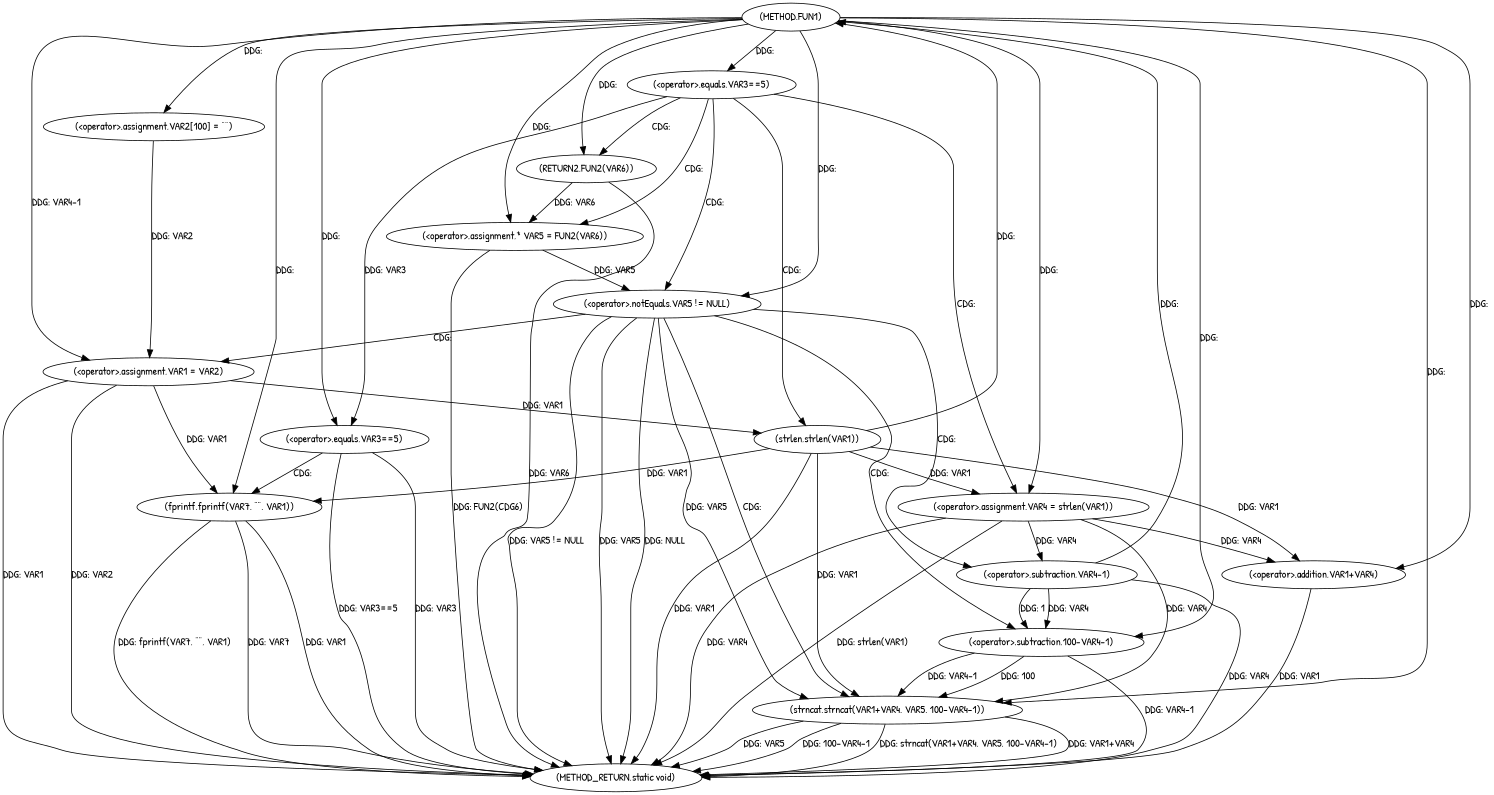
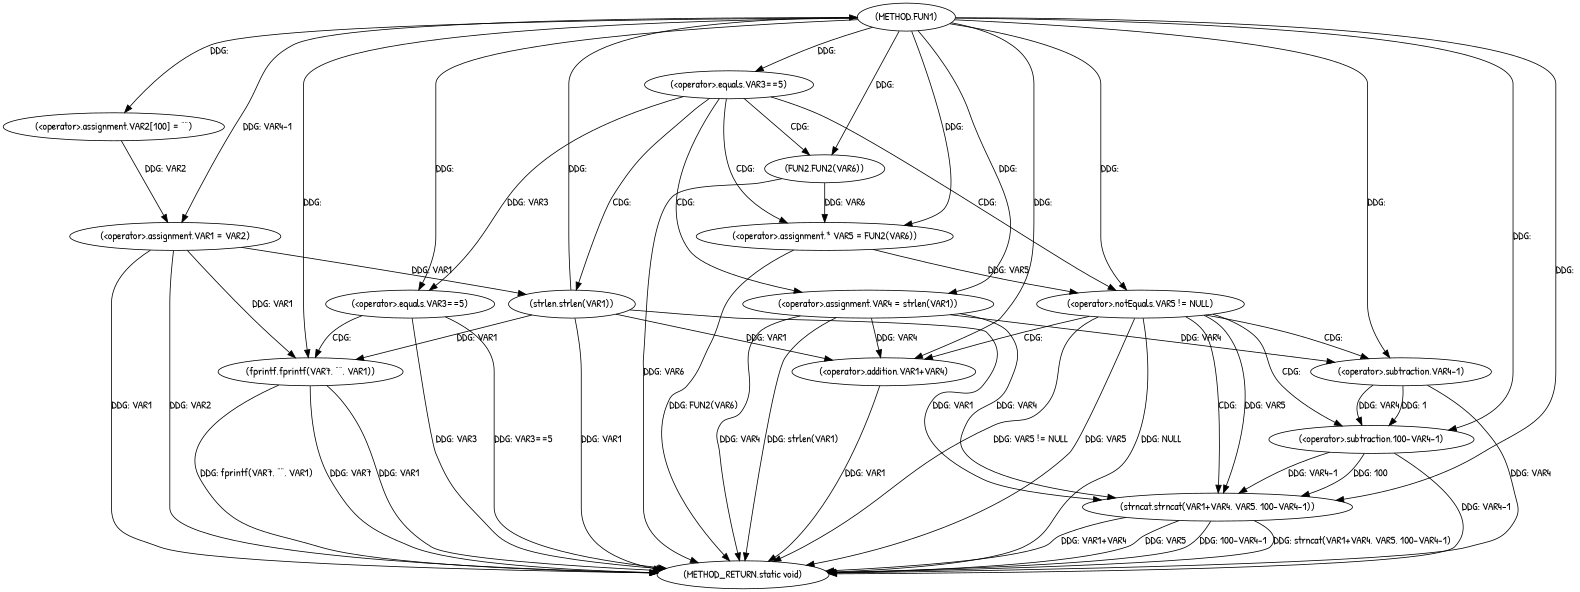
node "(RETURN2,FUN2(VAR6))": label "(RETURN2,FUN2(VAR6))" -> "(FUN2,FUN2(VAR6))"
edge "(<operator>.subtraction,VAR4-1)" -> "(METHOD,FUN1)": reversed
edge "(<operator>.notEquals,VAR5 != NULL)" -> "(<operator>.assignment,VAR1 = VAR2)": now "(<operator>.notEquals,VAR5 != NULL)" -> "(<operator>.addition,VAR1+VAR4)"
edge "(strlen,strlen(VAR1))" -> "(<operator>.assignment,VAR4 = strlen(VAR1))": removed, label "DDG: VAR1"
edge "(<operator>.assignment,* VAR5 = FUN2(VAR6))" -> "(METHOD_RETURN,static void)": label "DDG: FUN2(CDG6)" -> "DDG: FUN2(VAR6)"
